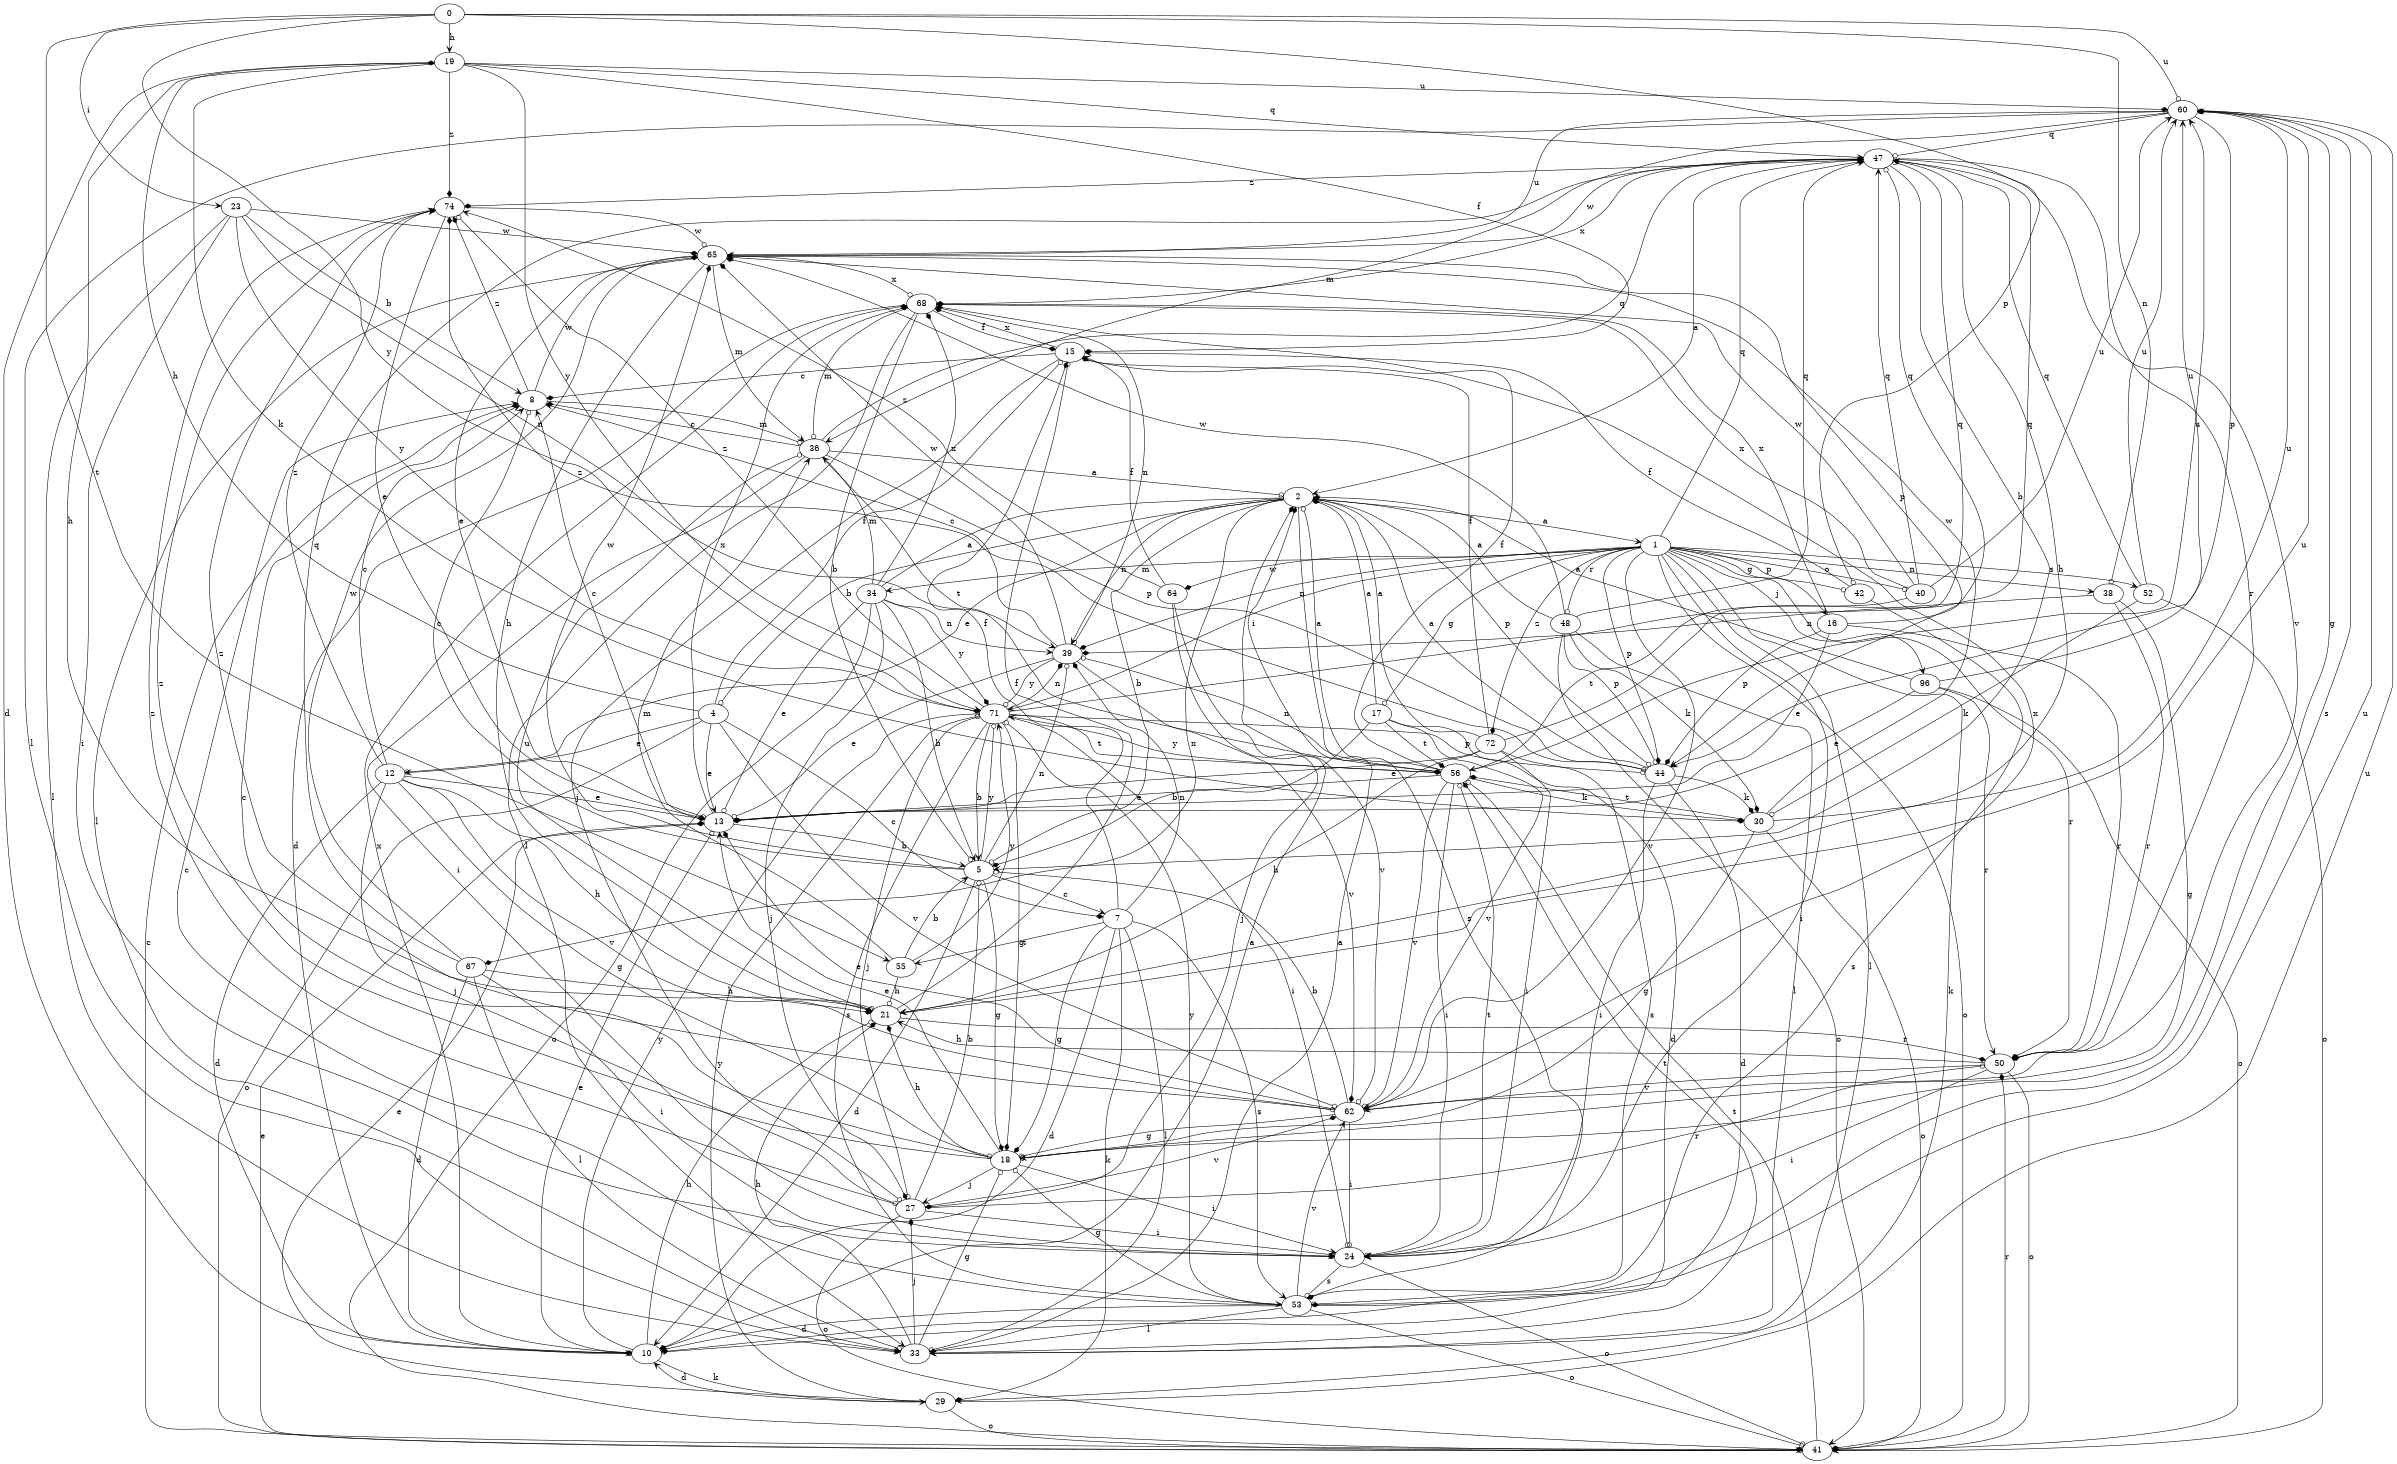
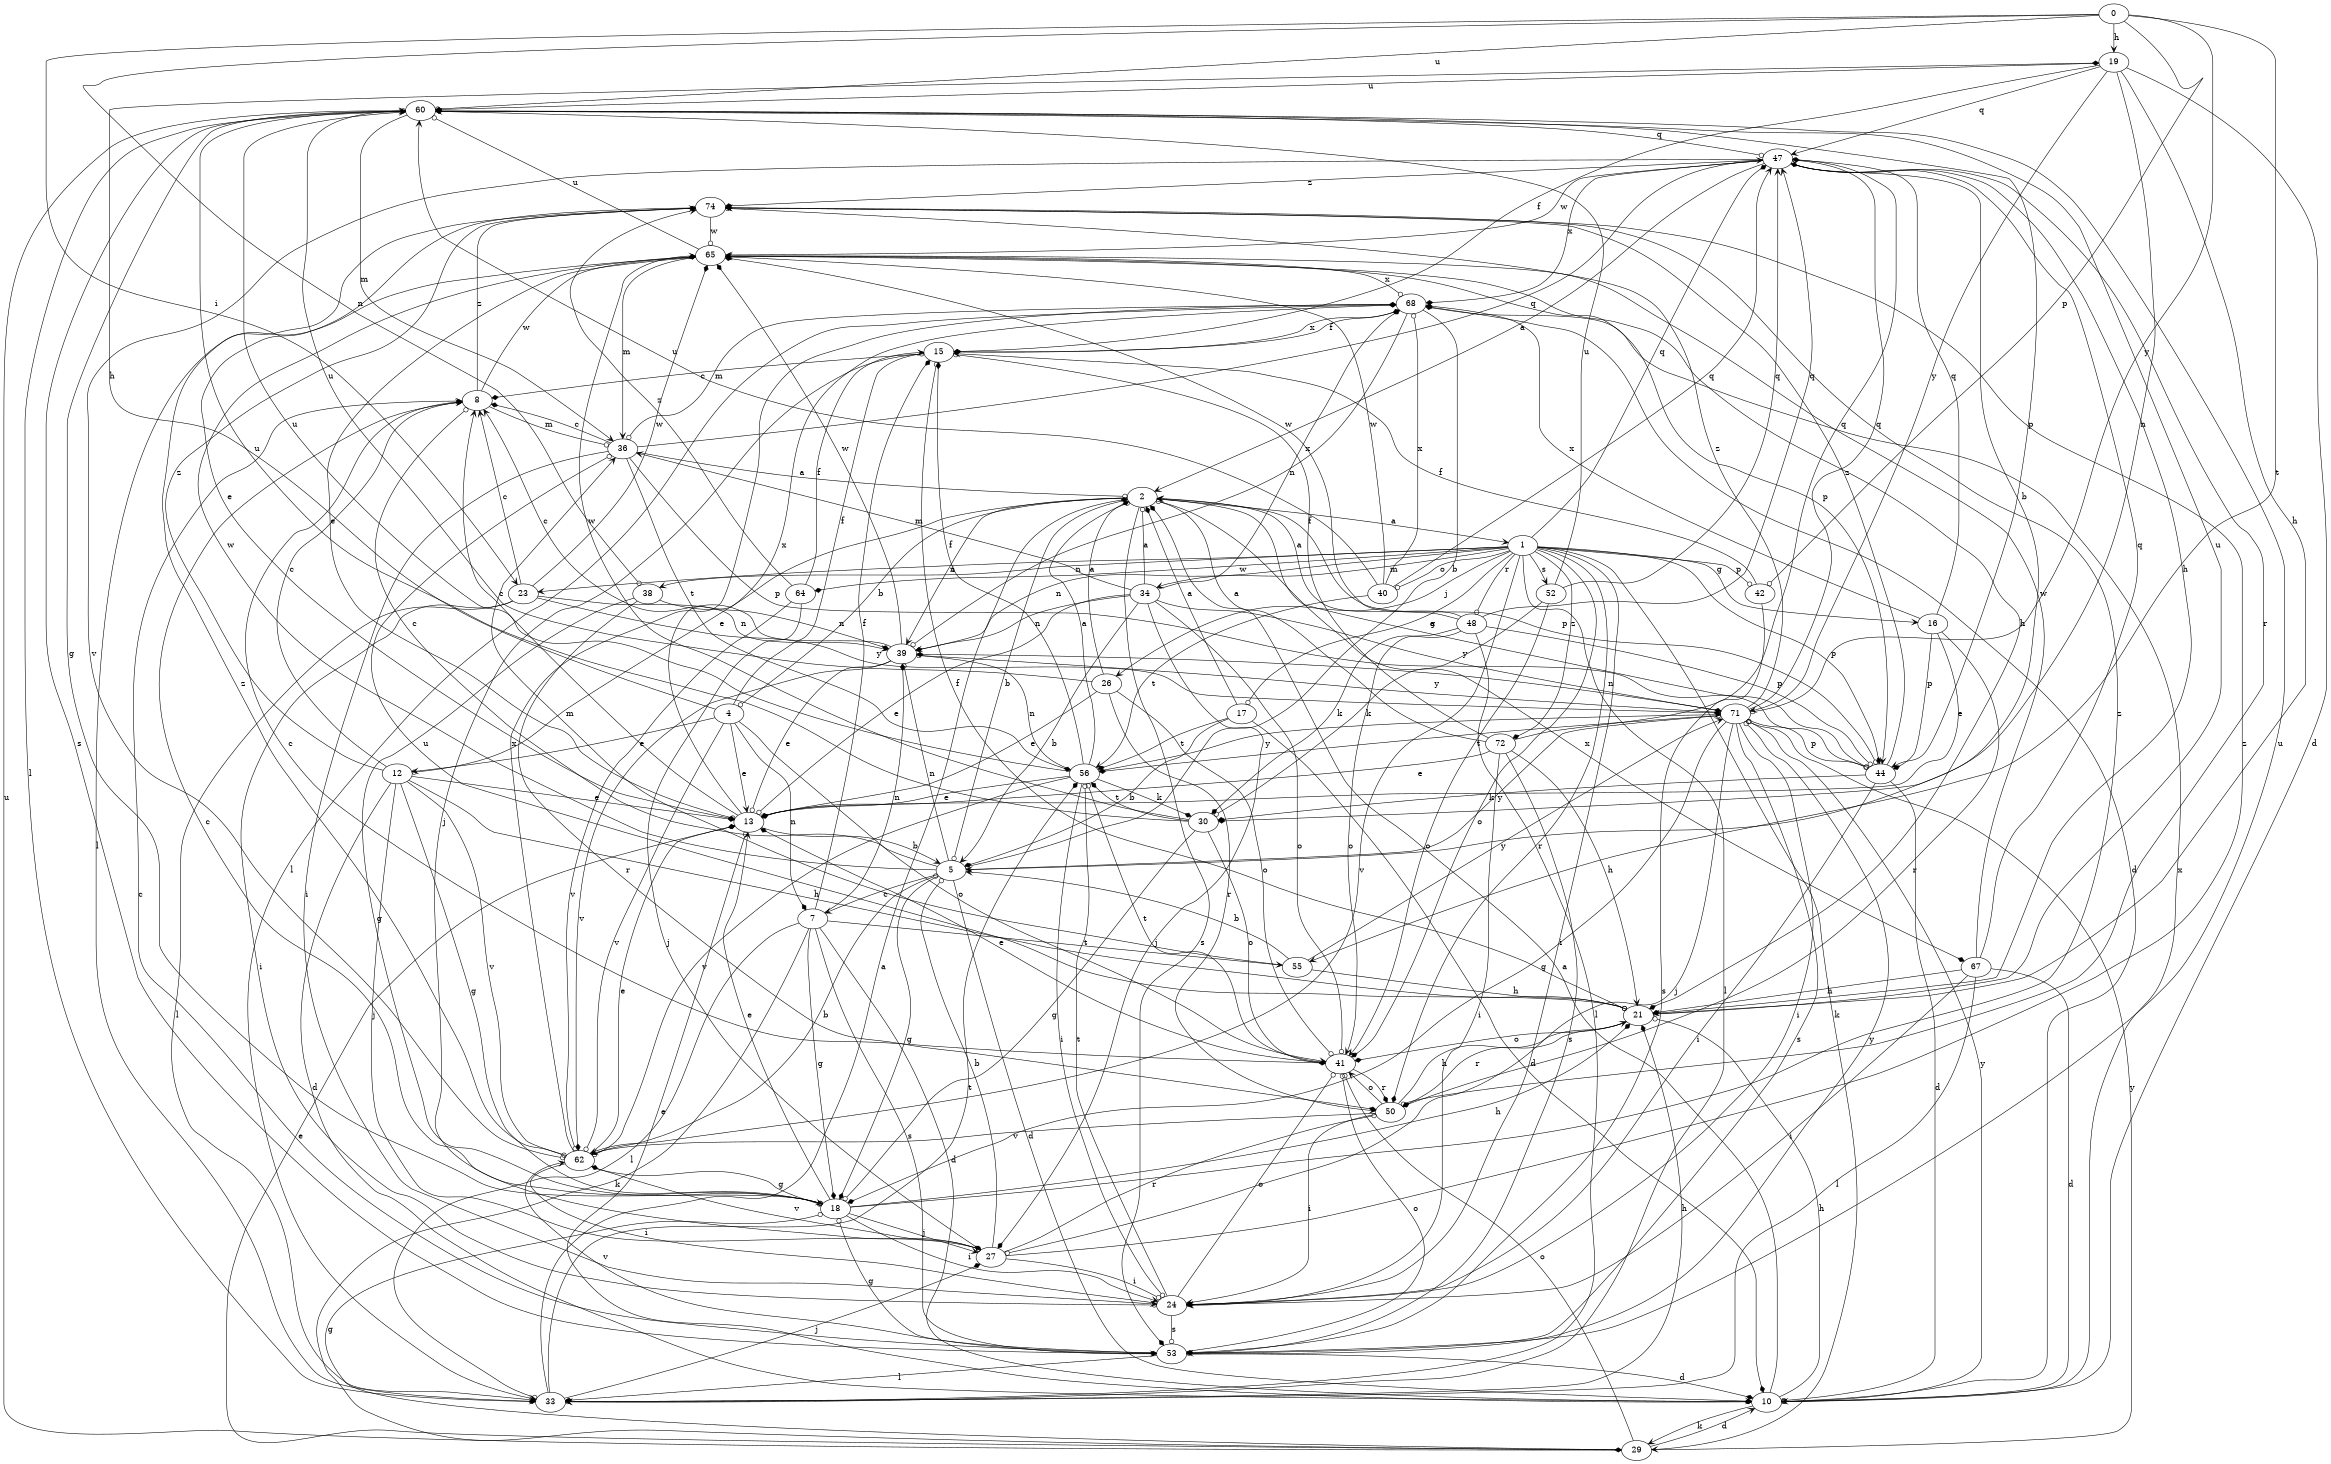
edge "19" -> "74": removed, label "z"
edge "23" -> "8": label "b" -> "c"
edge "19" -> "30": label "k" -> "n"
edge "1" -> "71": now "1" -> "23"
node "96": label "96" -> "26"
edge "71" -> "5": removed, label "b"
edge "4" -> "7": label "c" -> "n"
edge "17" -> "62": removed, label "v"
edge "33" -> "18": now "29" -> "18"
edge "27" -> "41": now "21" -> "41"
